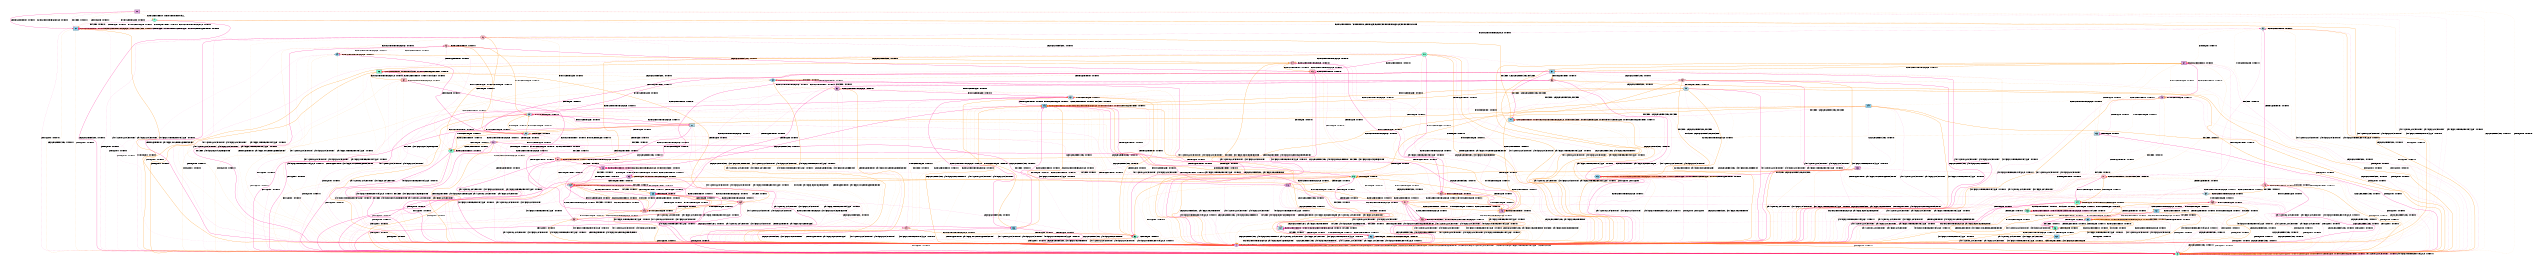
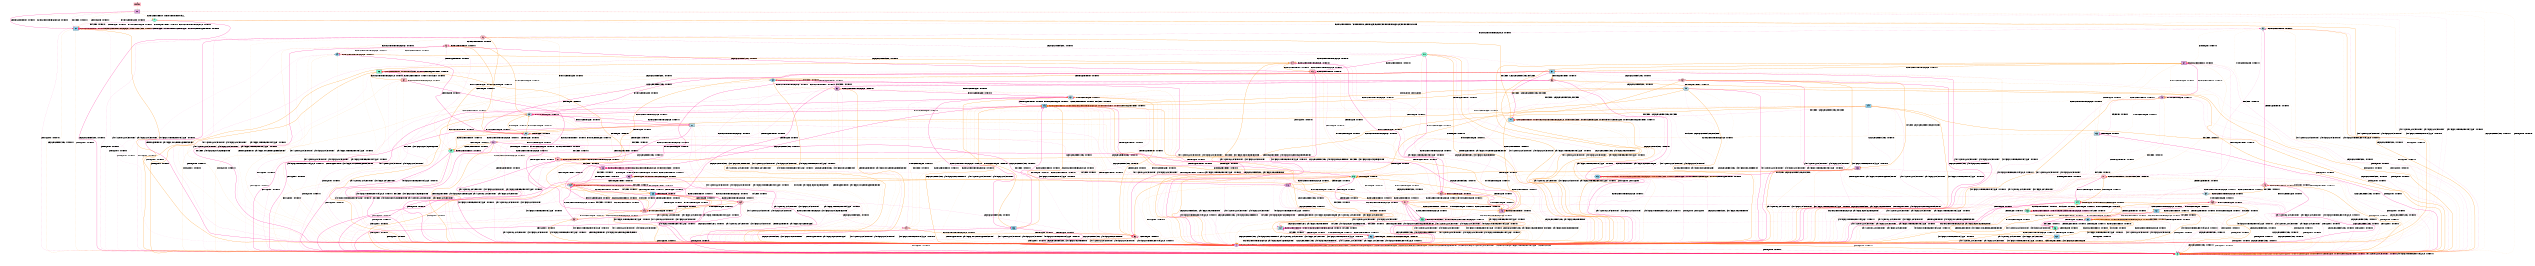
node "__start0": added
edge "s6" -> "s23": now "s6" -> "s8"
edge "s10" -> "s21": now "s31" -> "s21"
edge "s34" -> "s36": label "CERTIFICATE_VERIFY / TIMEOUT" -> "CHANGE_CIPHER_SPEC / TIMEOUT"
edge "s40" -> "s57": label "EMPTY_CERTIFICATE / TIMEOUT" -> "APPLICATION / APPLICATION"
edge "s28" -> "s39": now "s28" -> "s35"
edge "s49" -> "s20": label "EMPTY_RESERVED / TIMEOUT" -> "EMPTY_CERTIFICATE / TIMEOUT"
edge "s42" -> "s33": label "CERTIFICATE / TIMEOUT" -> "RESERVED / TIMEOUT"
edge "s49" -> "s12": label "CERTIFICATE / TIMEOUT" -> "APPLICATION / TIMEOUT"
edge "s19" -> "s20": now "s45" -> "s20"
edge "s13" -> "s54": added, label "EMPTY_CERTIFICATE / TIMEOUT"
edge "s10" -> "s3": label "UNEXPECTED / TIMEOUT" -> "APPLICATION / TIMEOUT"
edge "s37" -> "s15": now "s37" -> "s52"
edge "s26" -> "s45": style bold -> dashed
node "s55": fillcolor lightpink -> aquamarine
edge "s51" -> "s53": style bold -> dotted
edge "s62" -> "s58": style bold -> dotted
node "s56": fillcolor aquamarine -> lightpink
edge "s23" -> "s3": now "s4" -> "s3"
